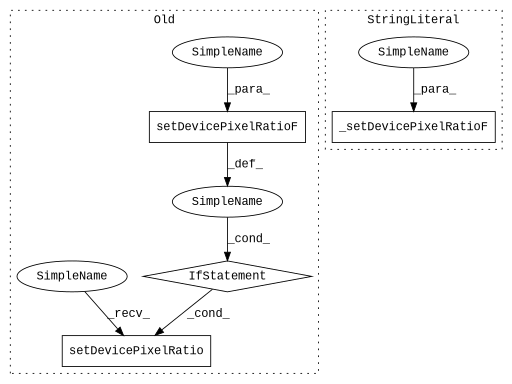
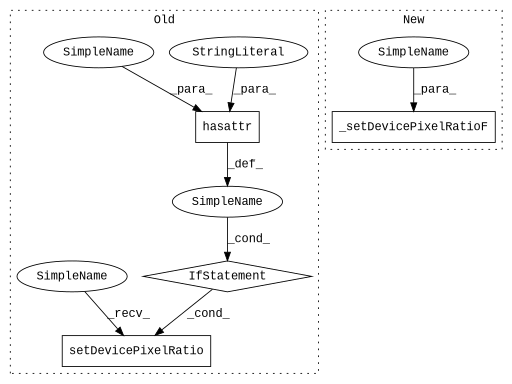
cluster "StringLiteral": label "StringLiteral" -> "New"
node "StringLiteral": added
node "setDevicePixelRatioF": label "setDevicePixelRatioF" -> "hasattr"
